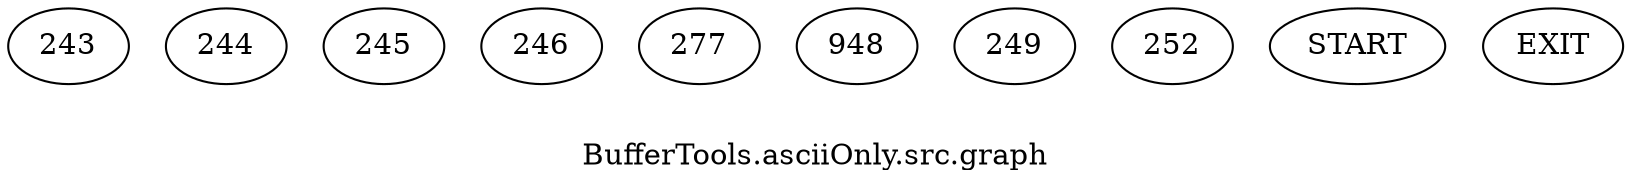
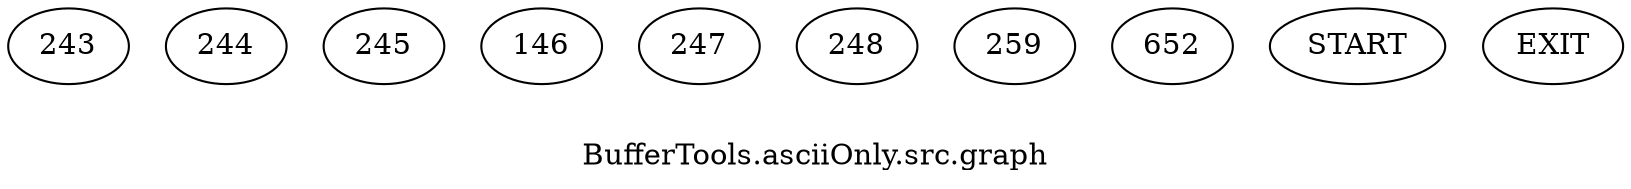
node "246": label "246" -> "146"
node "277": label "277" -> "247"
node "948": label "948" -> "248"
node "249": label "249" -> "259"
node "252": label "252" -> "652"
